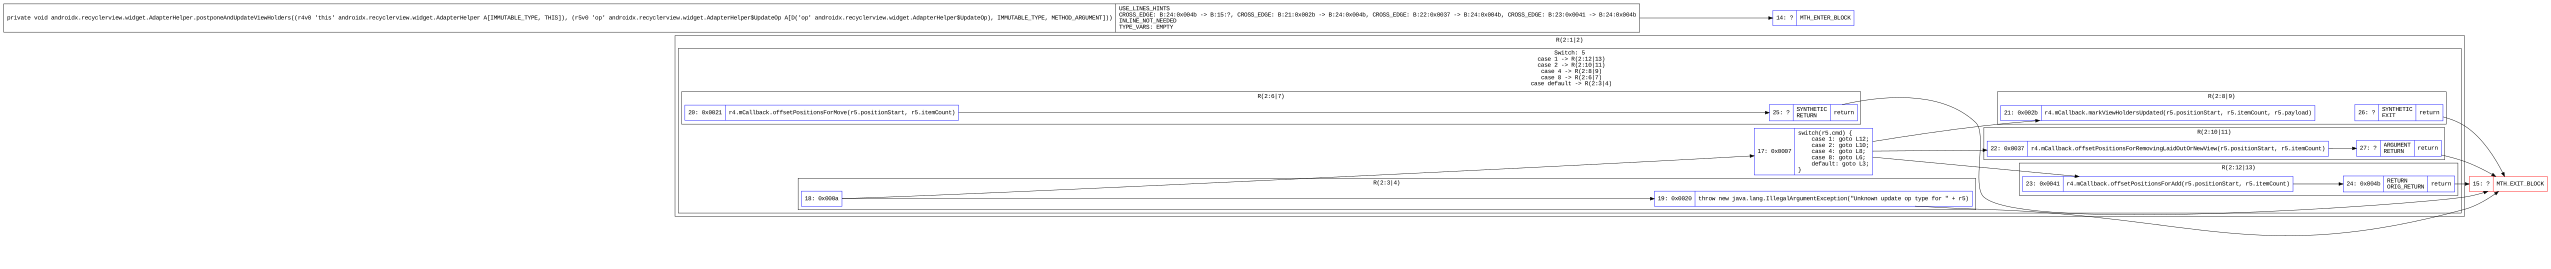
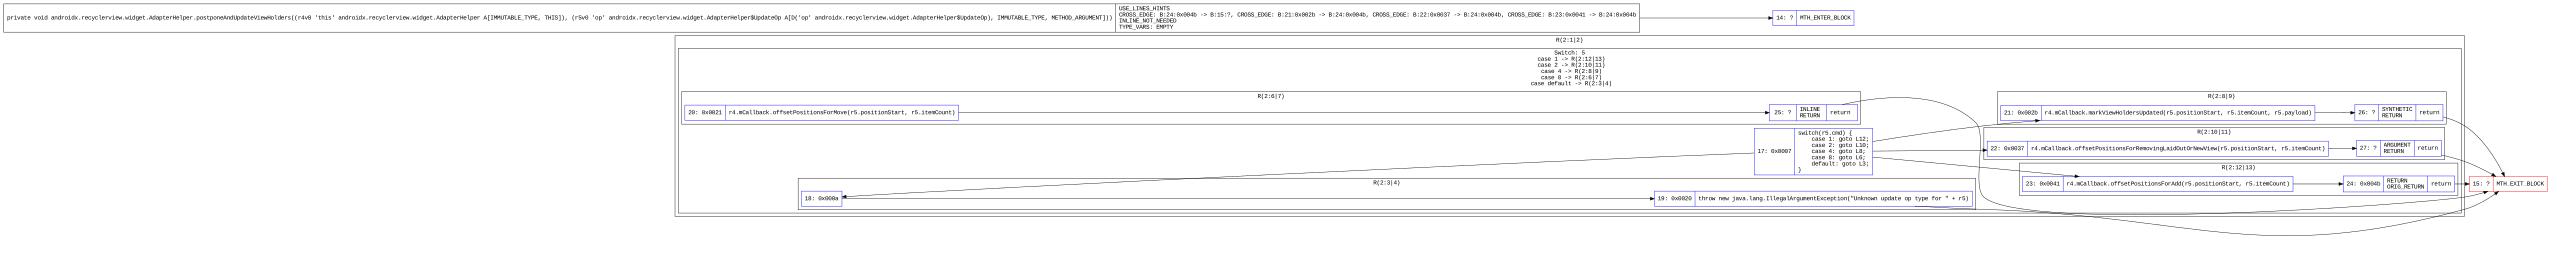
node "25: ?": text "SYNTHETIC" -> "INLINE"
edge "21: 0x002b" -> "26: ?": added
node "26: ?": text "EXIT" -> "RETURN"
edge "18: 0x000a" -> "17: 0x0007": reversed
